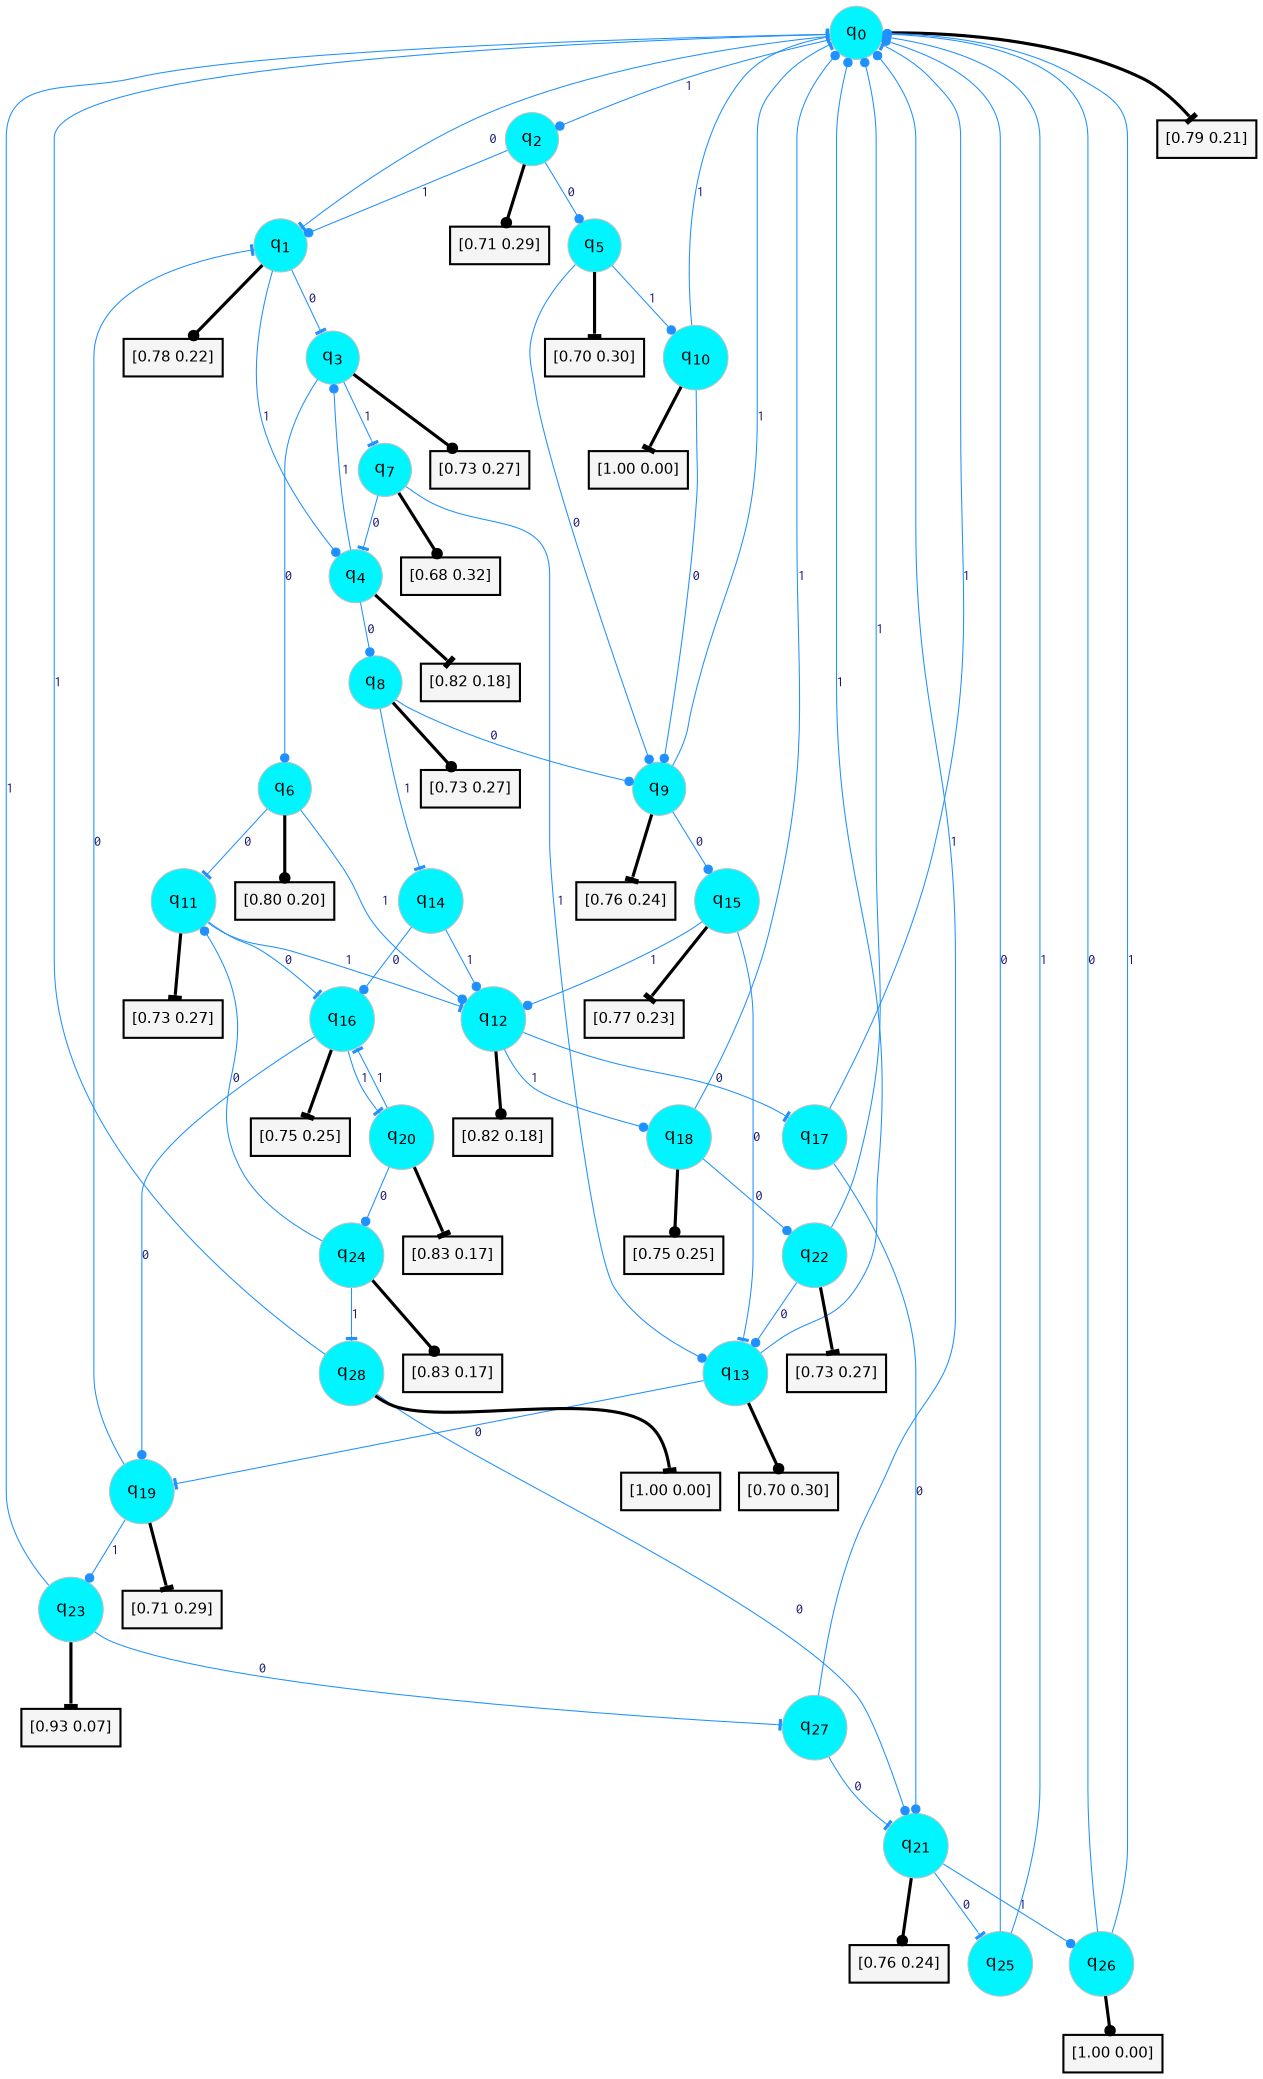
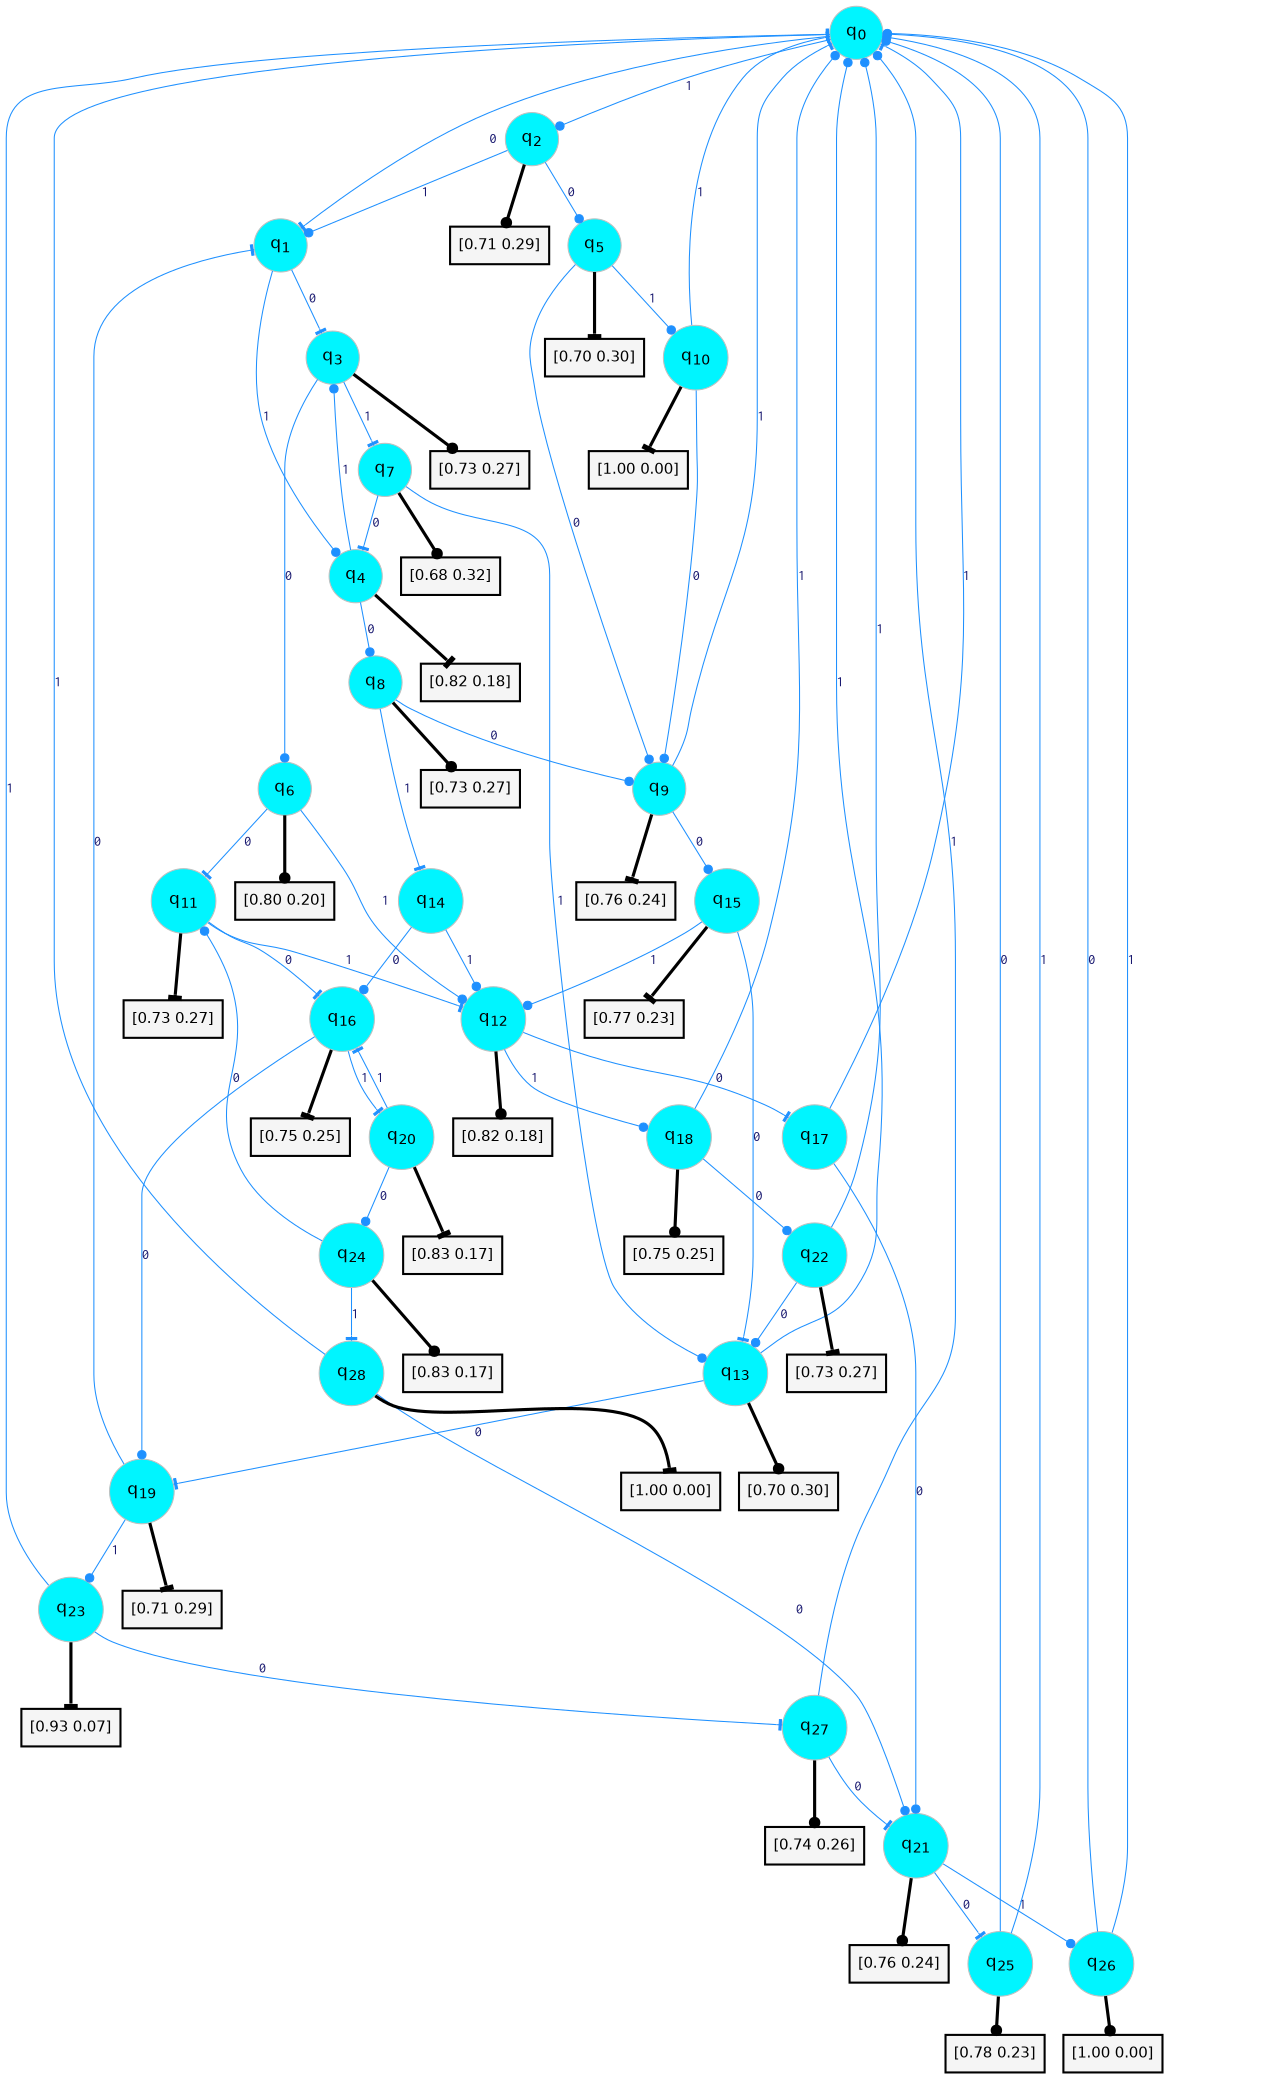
node "[0.79 0.21]": removed
node "[0.78 0.22]": removed
node "[0.74 0.26]": added
node "[0.78 0.23]": added
